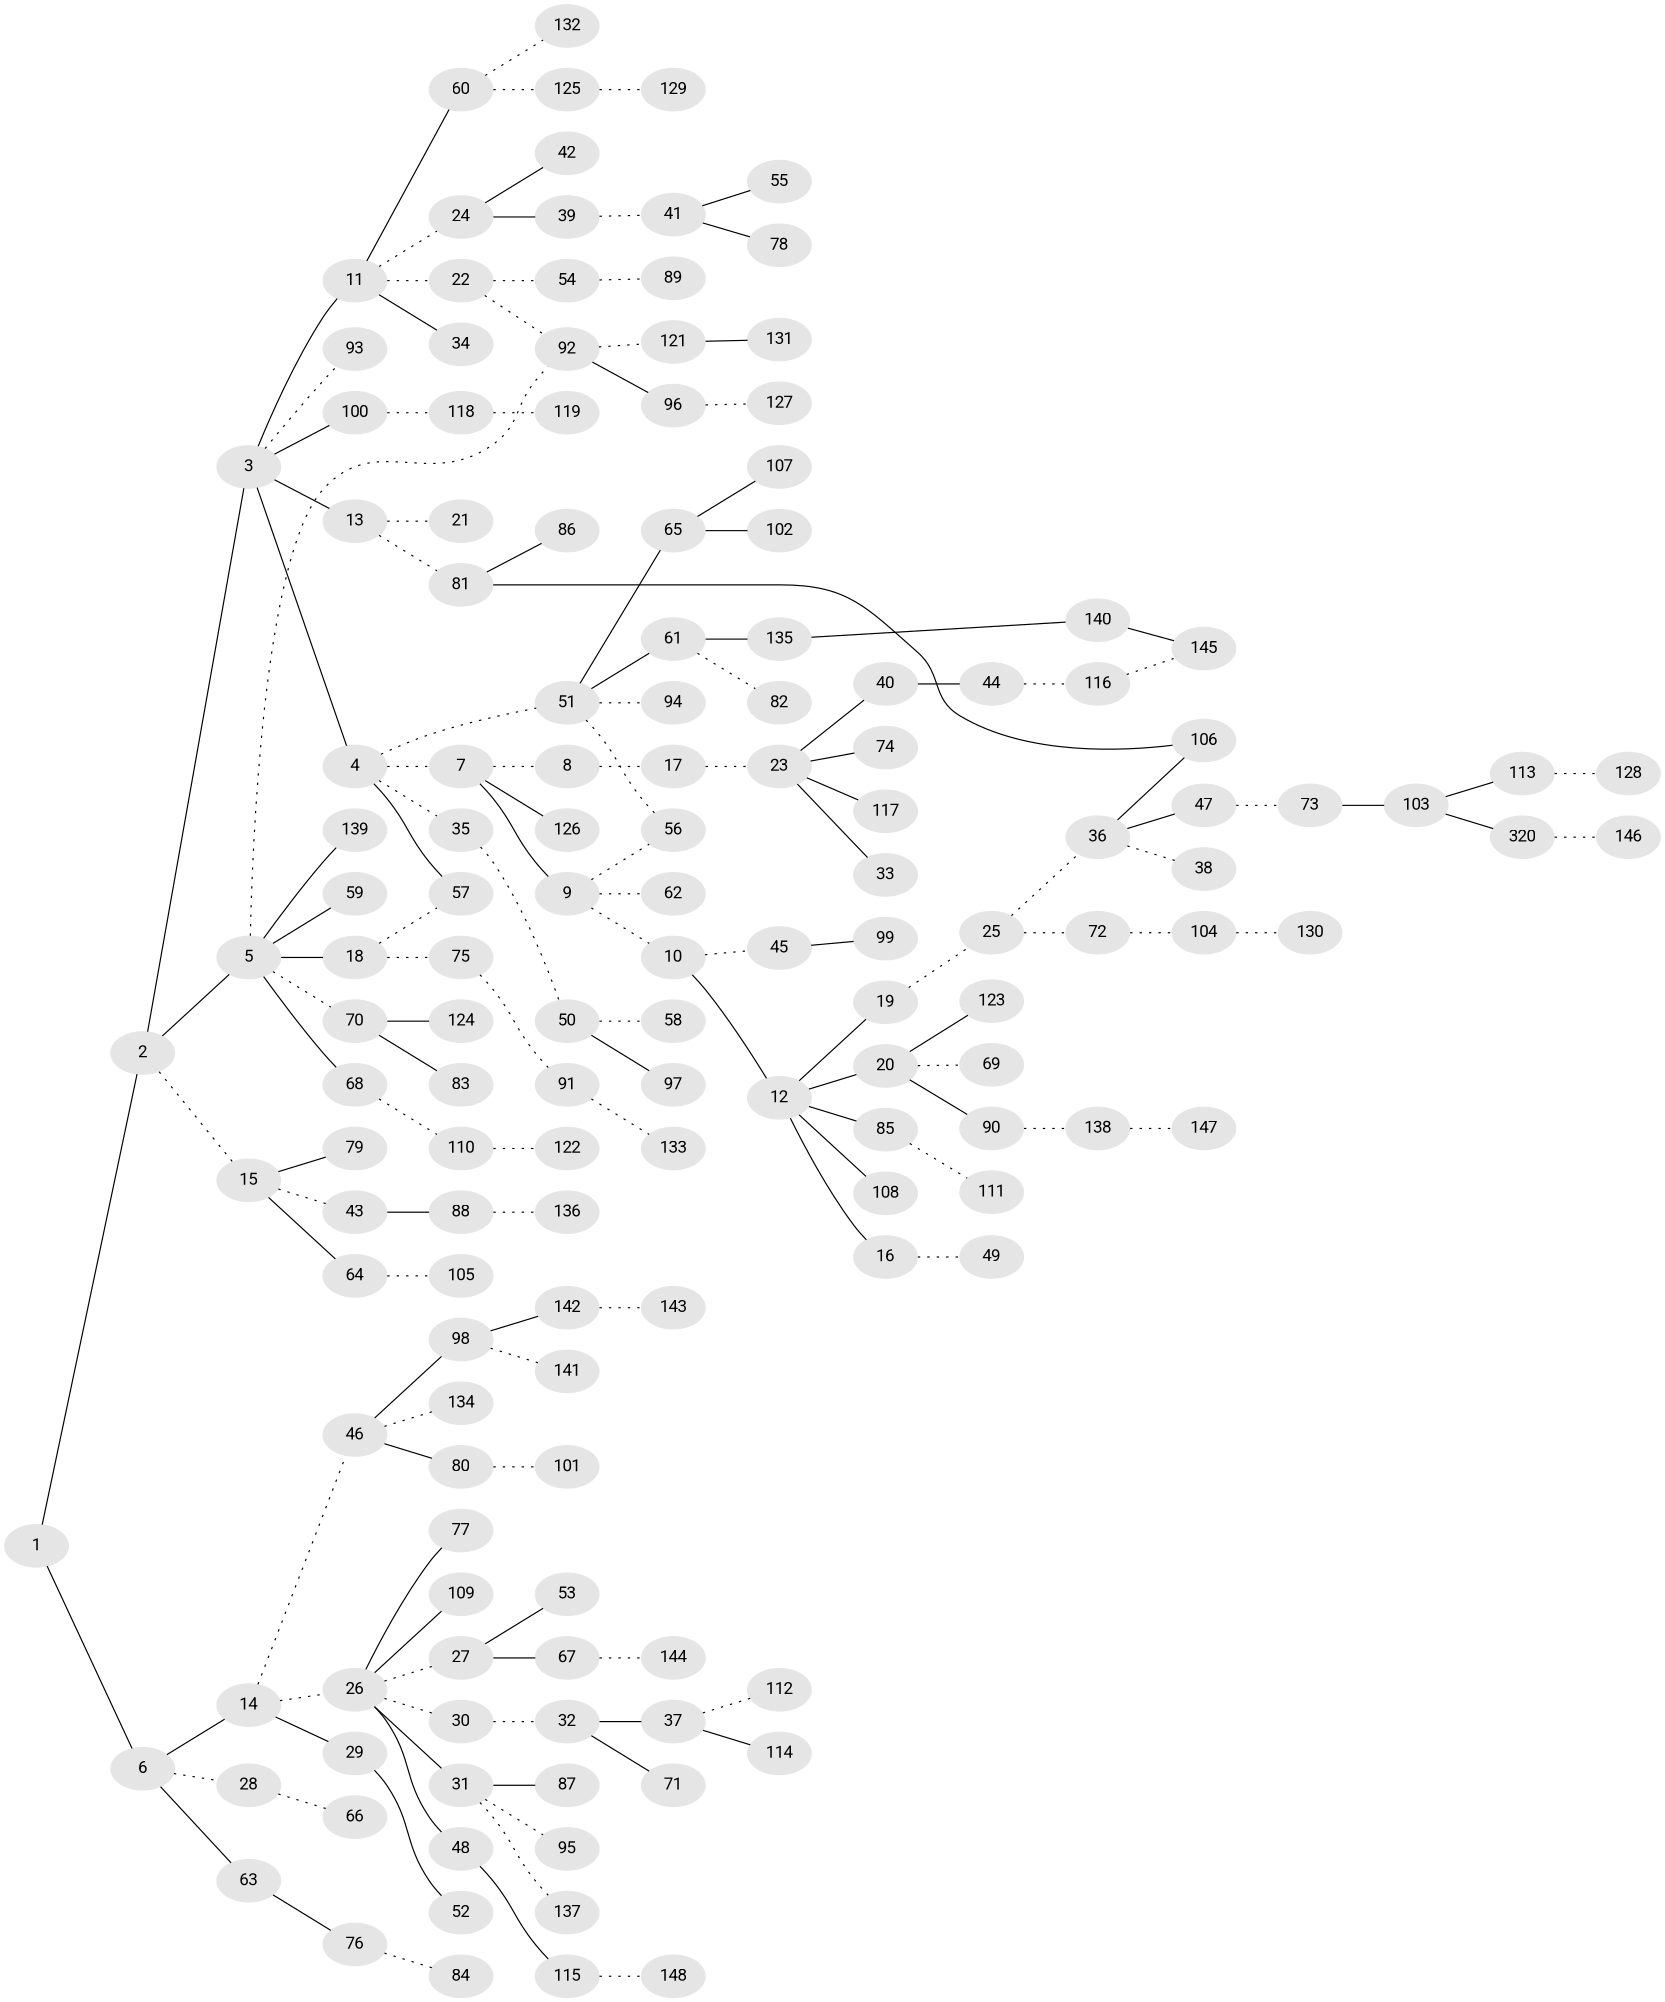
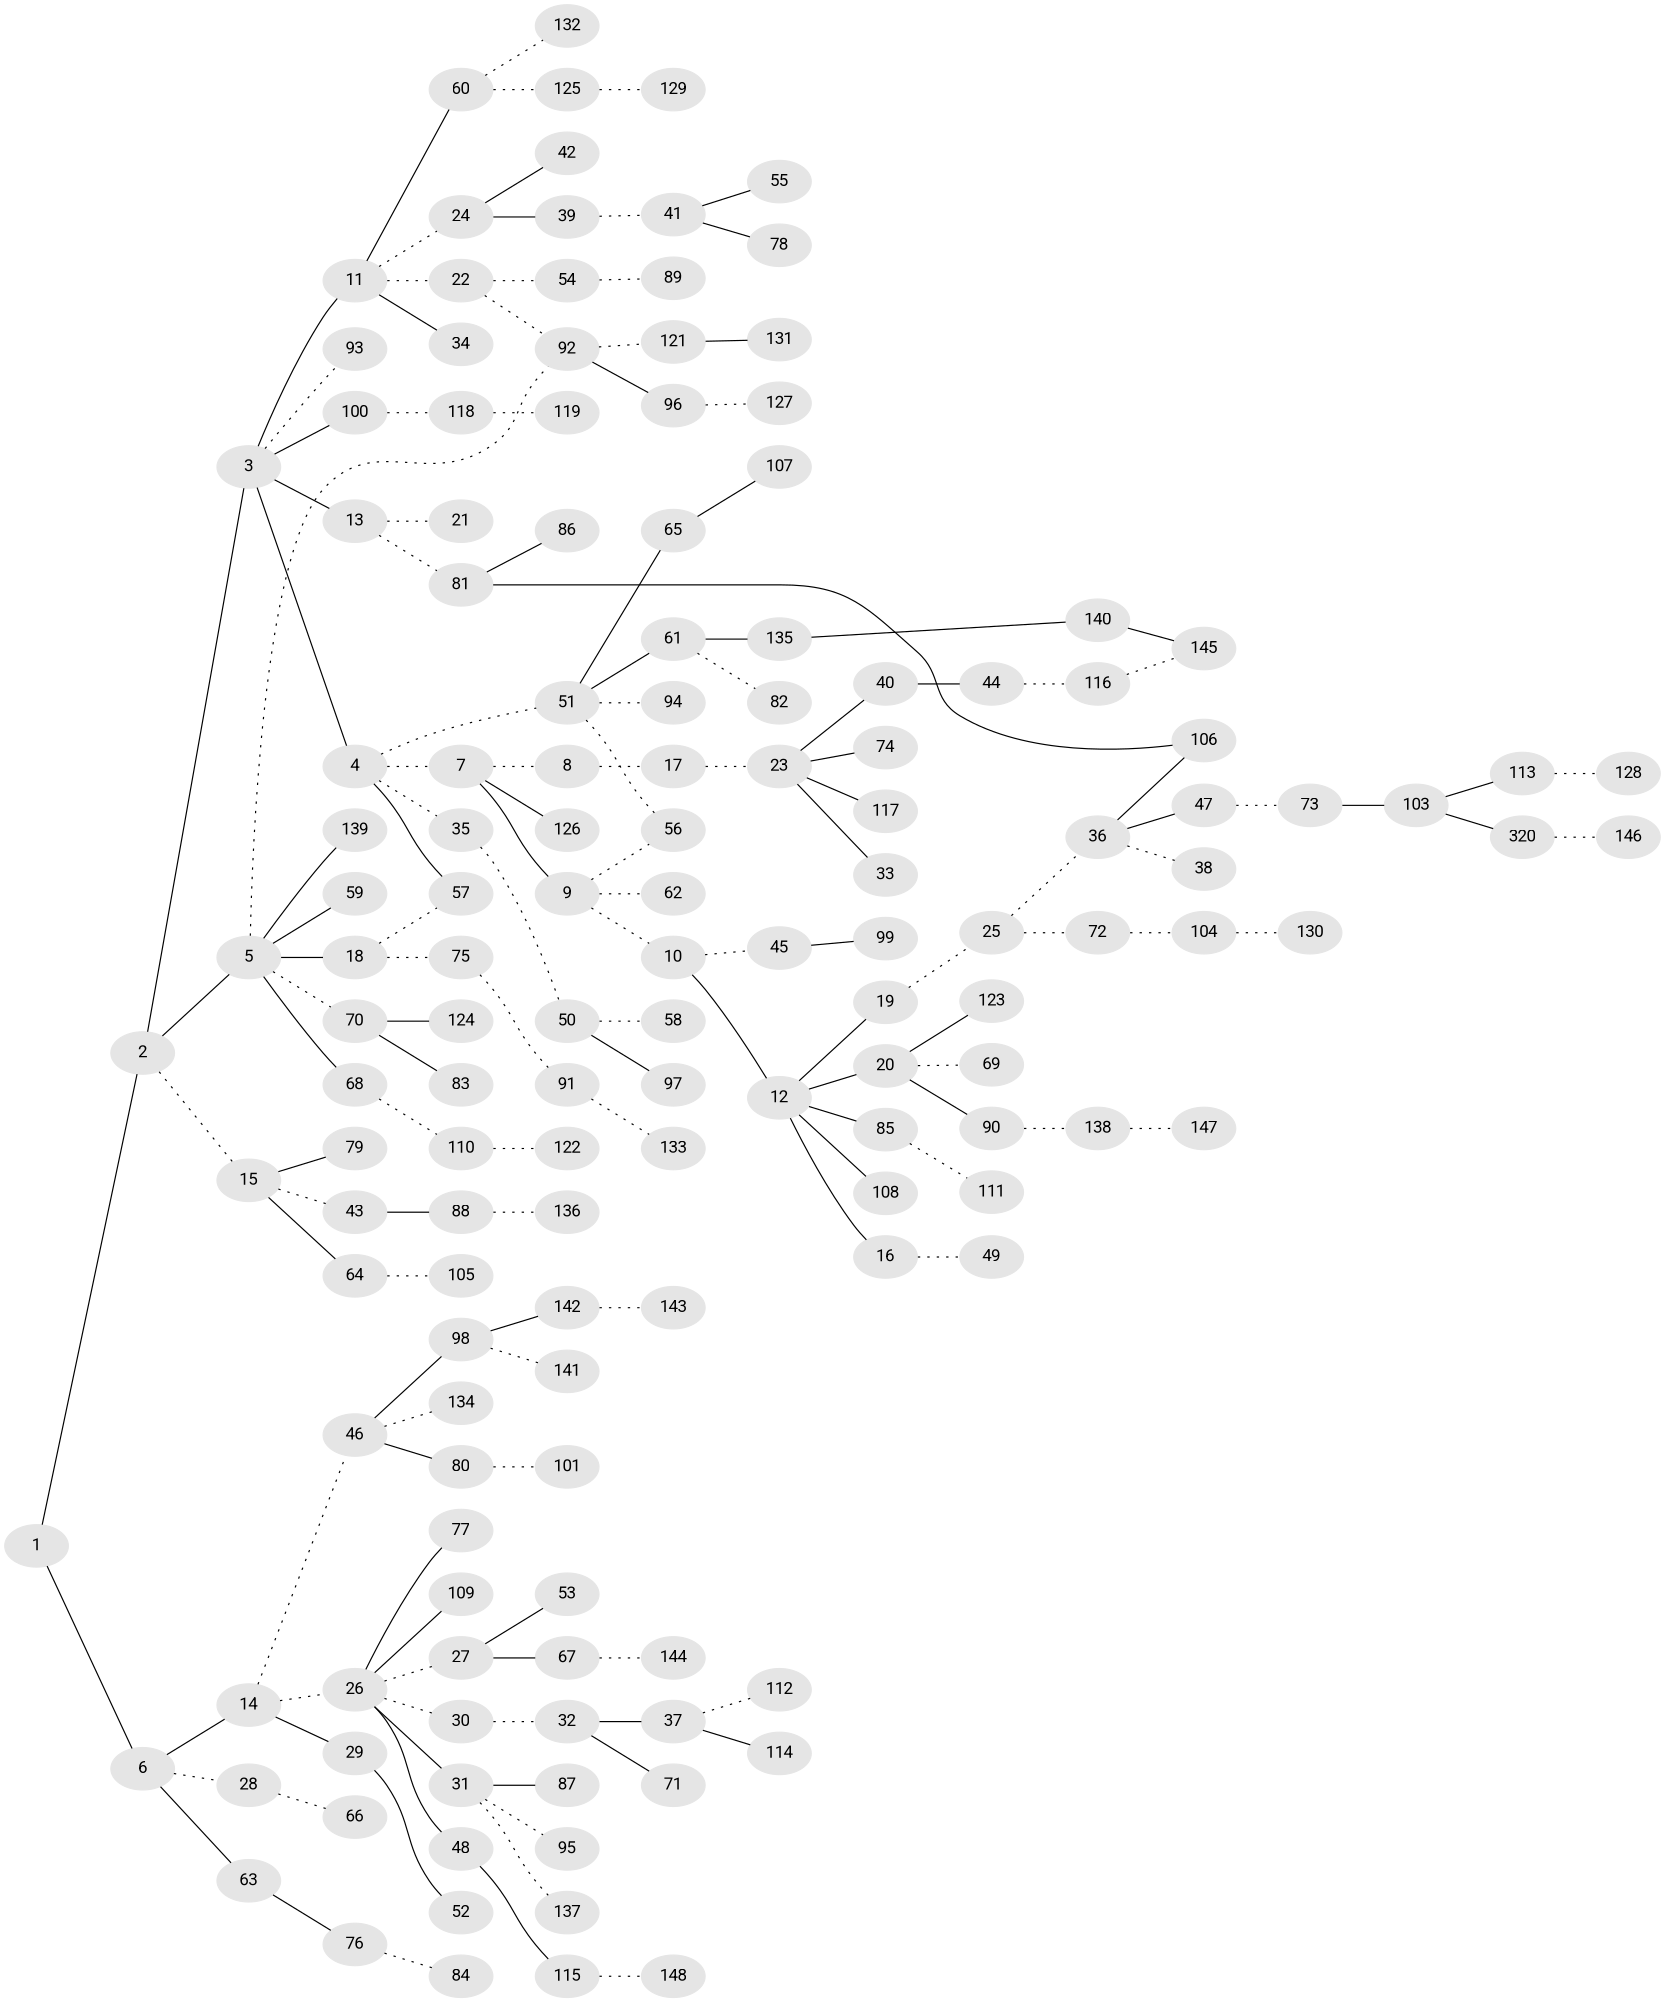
node "102": removed
